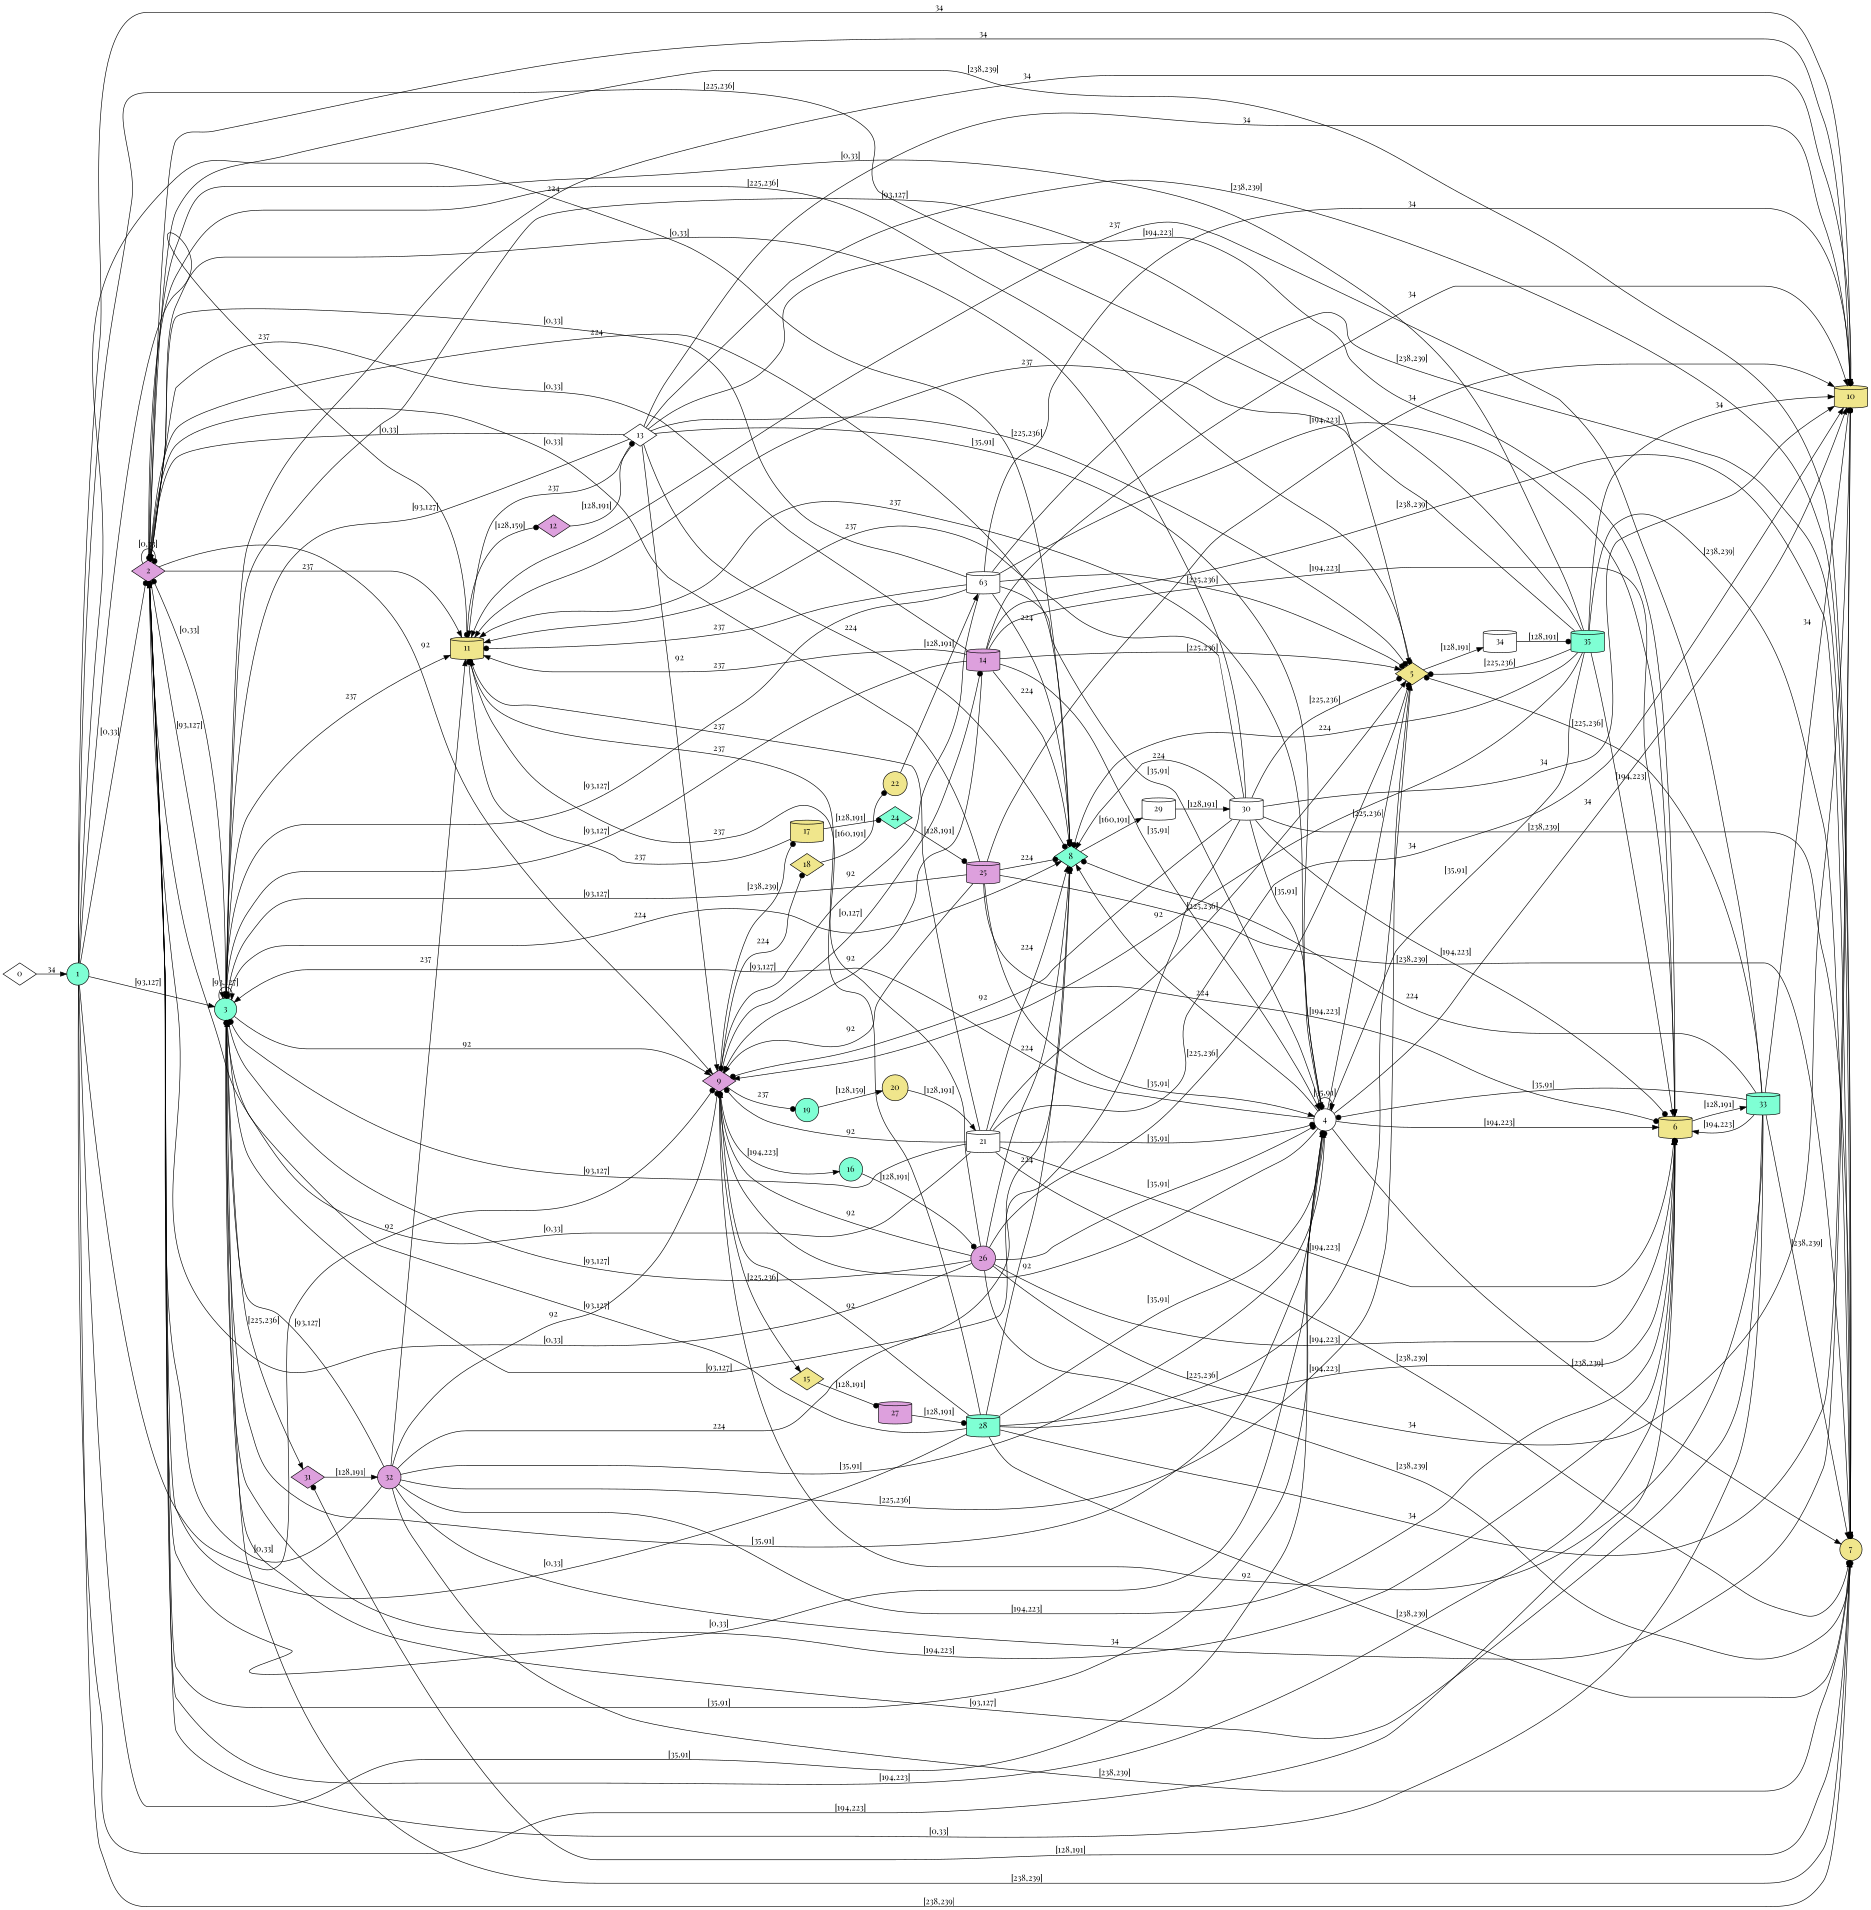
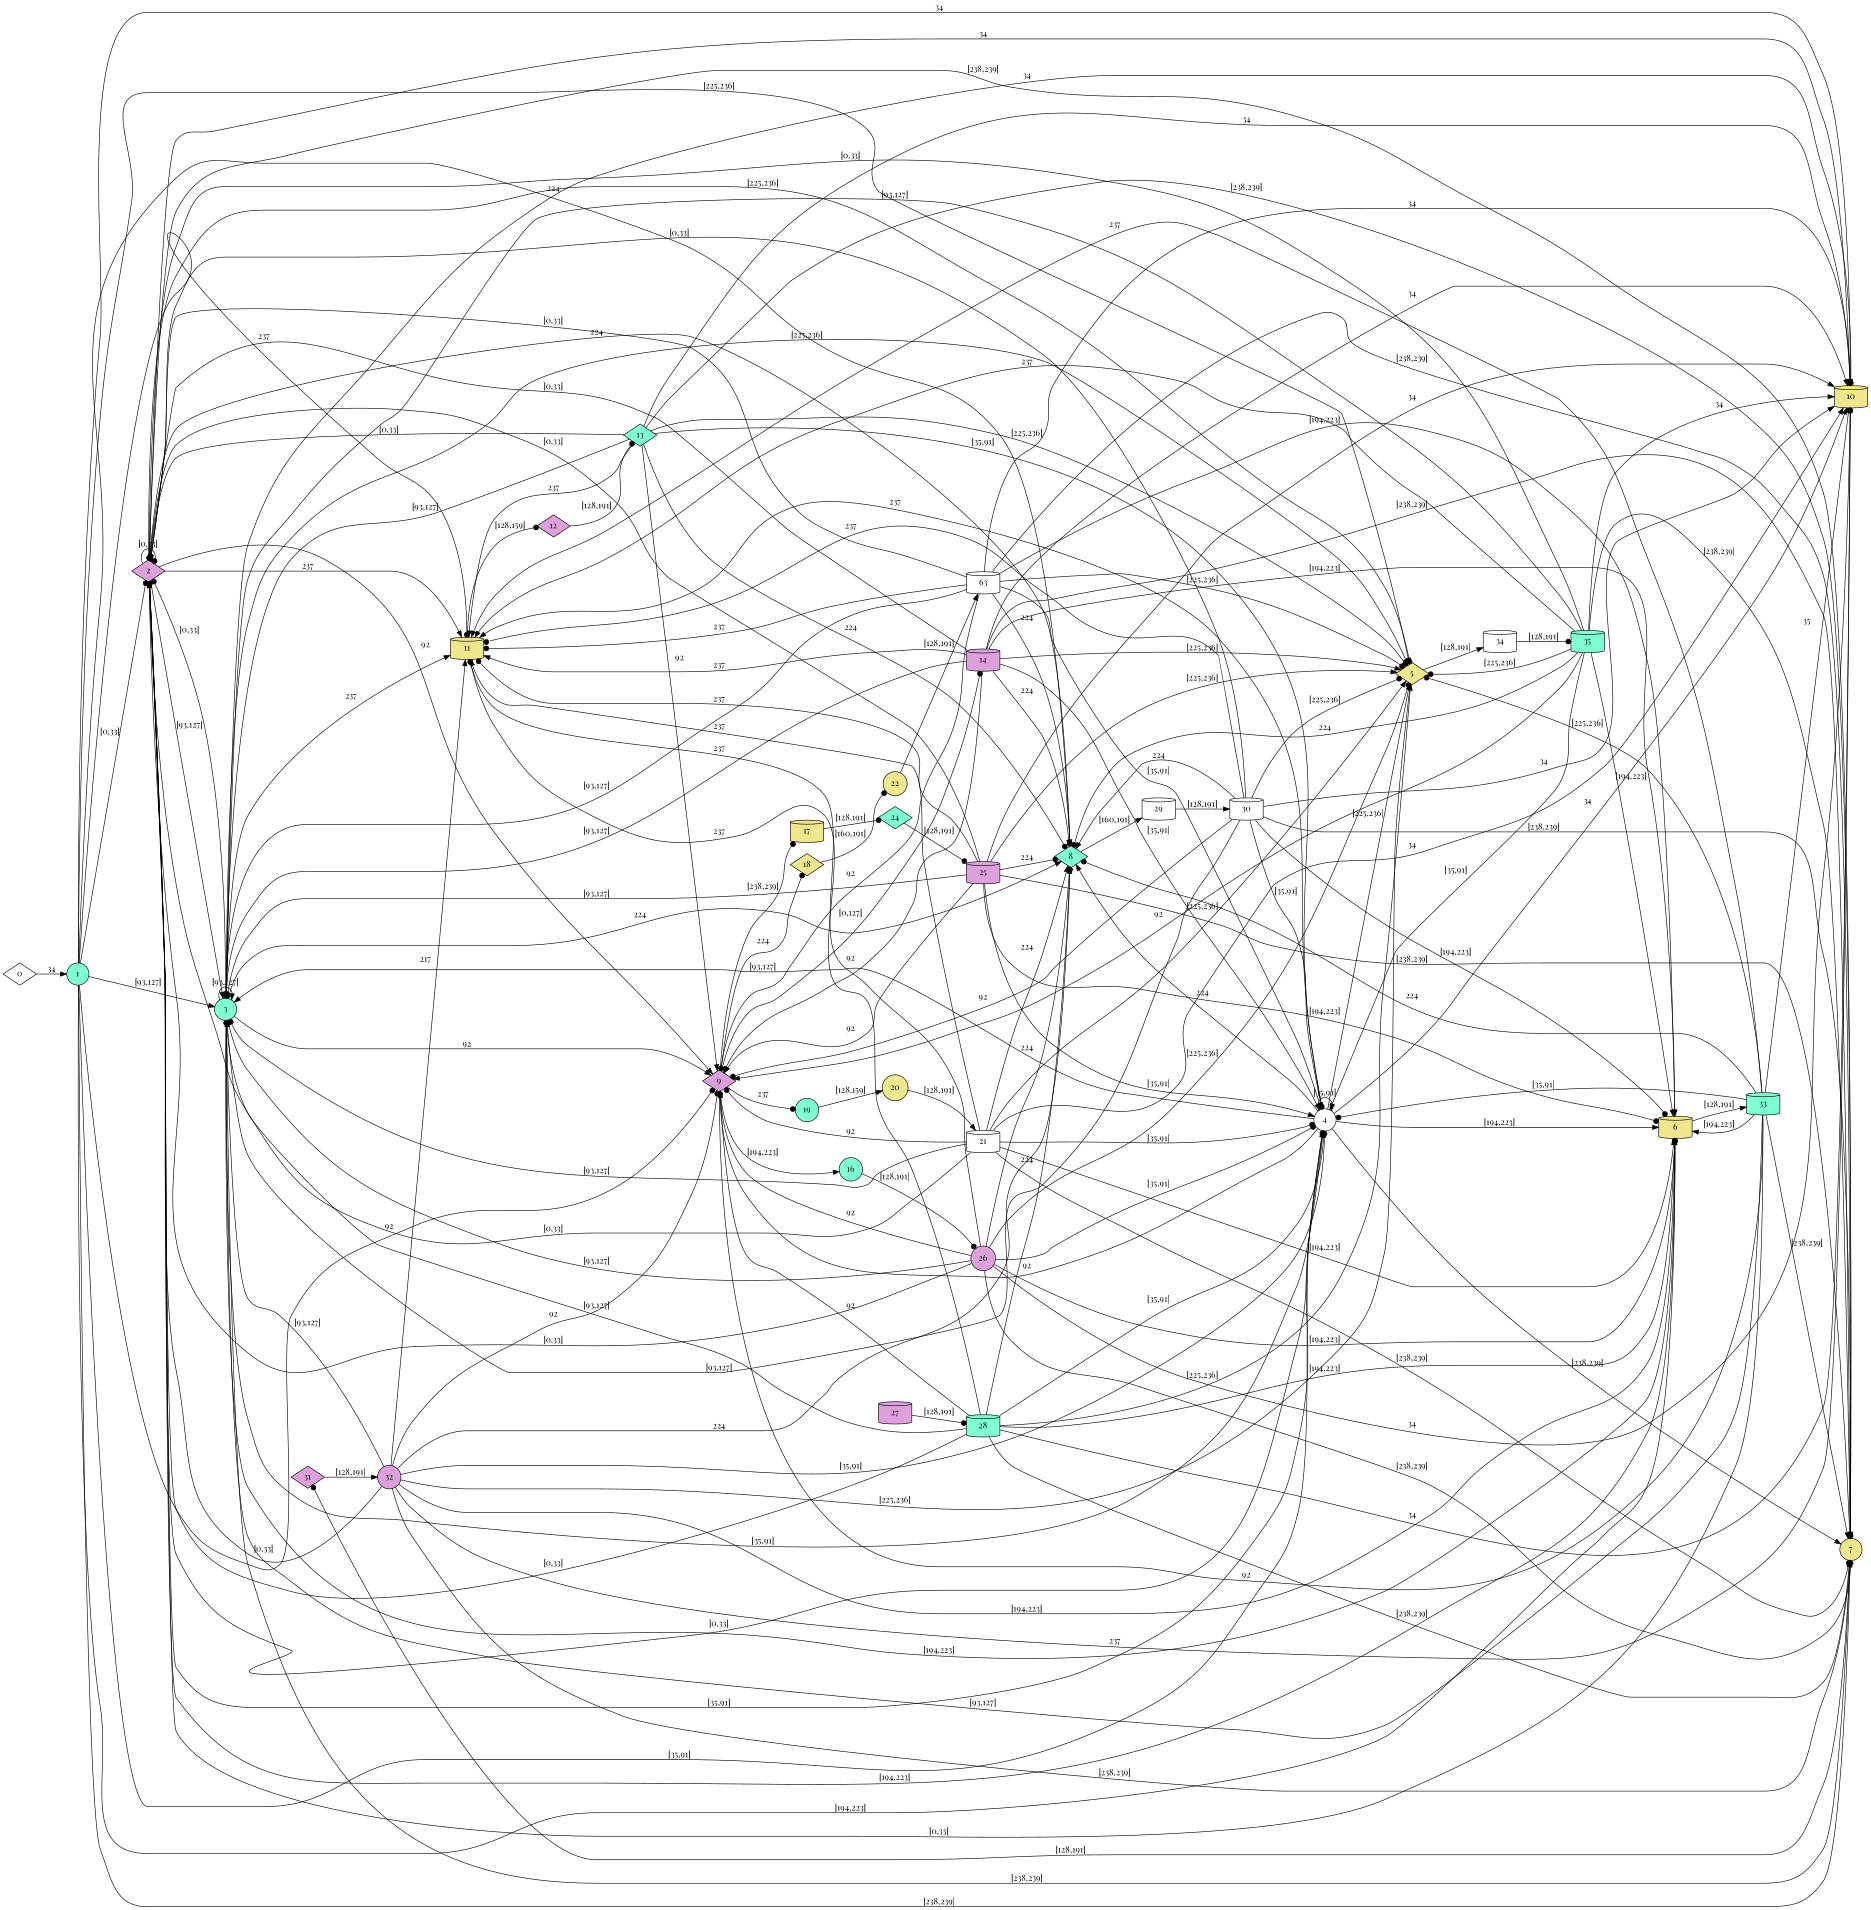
edge "13" -> "6": removed, label "[194,223]"
node "13": fillcolor white -> aquamarine
edge "30" -> "11": arrowhead normal -> dot
edge "33" -> "10": label "34" -> "35"
edge "25" -> "5": added, label "[225,236]"
edge "17" -> "11": now "25" -> "11"
edge "32" -> "11": label "237" -> "217"
edge "3" -> "31": now "3" -> "5"
node "15": removed
edge "32" -> "10": label "34" -> "237"
